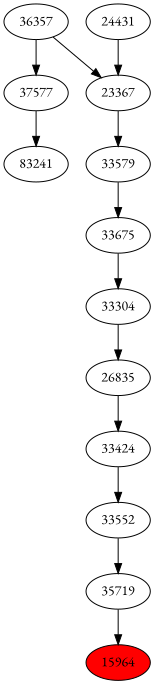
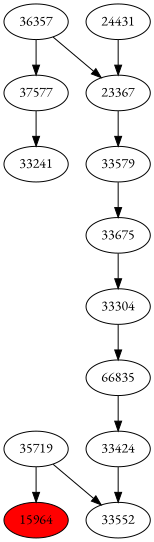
node "83241": label "83241" -> "33241"
node "26835": label "26835" -> "66835"
edge "33552" -> "35719": reversed
